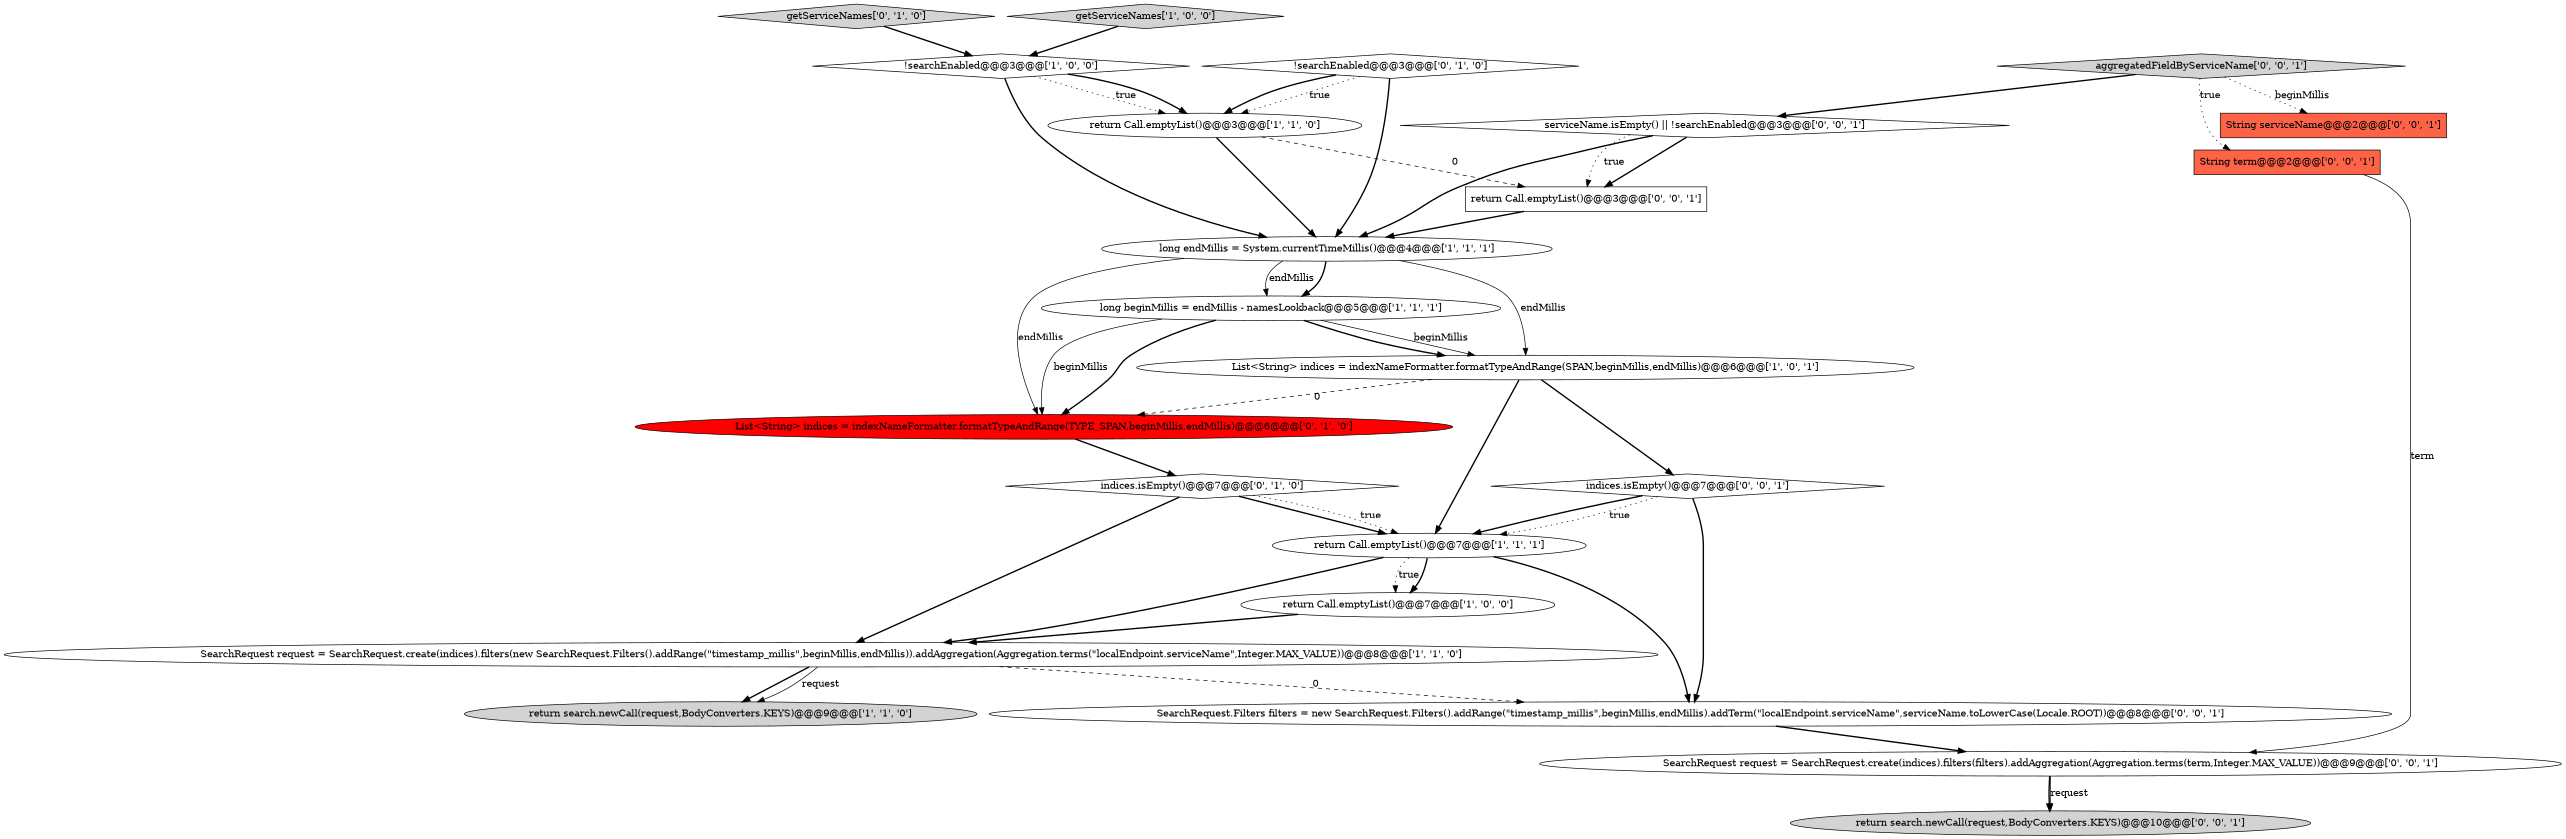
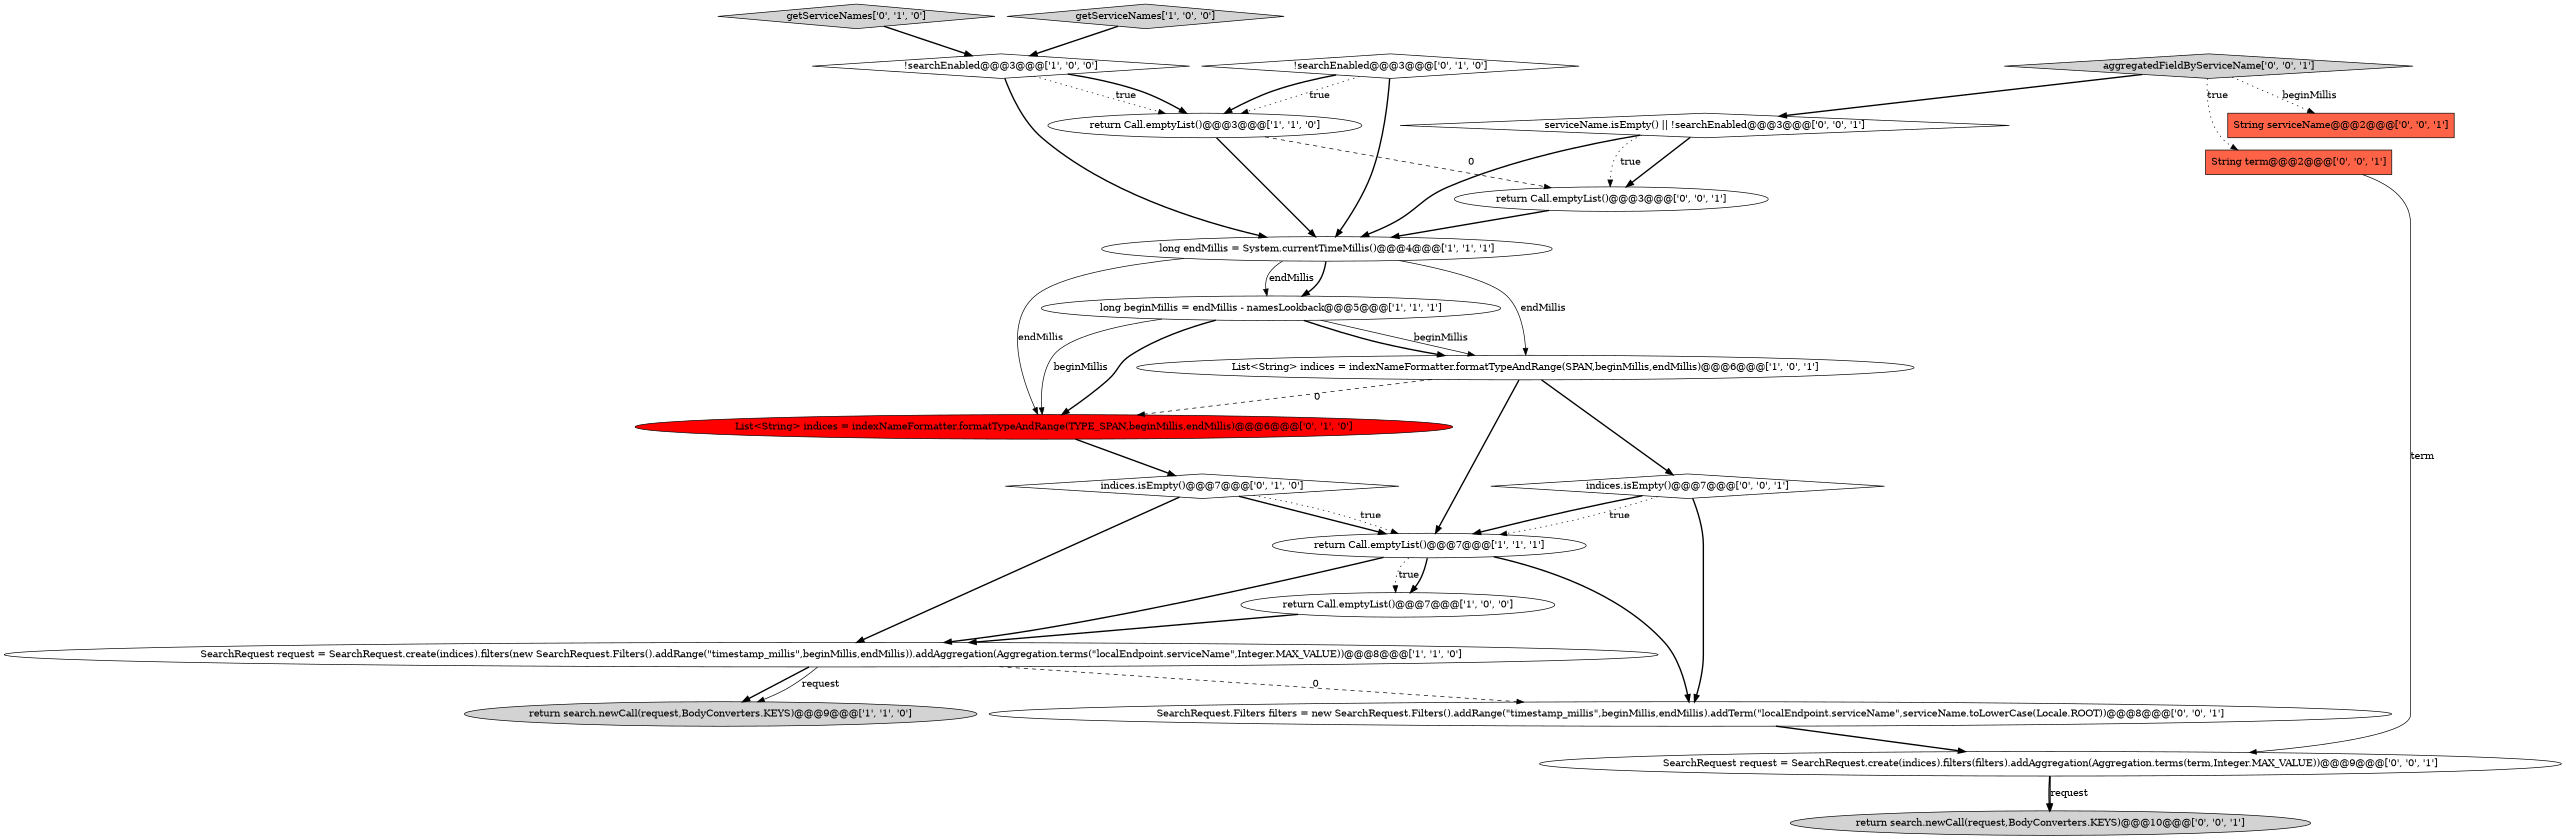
node "return Call.emptyList()@@@3@@@['0', '0', '1']": shape box -> ellipse
